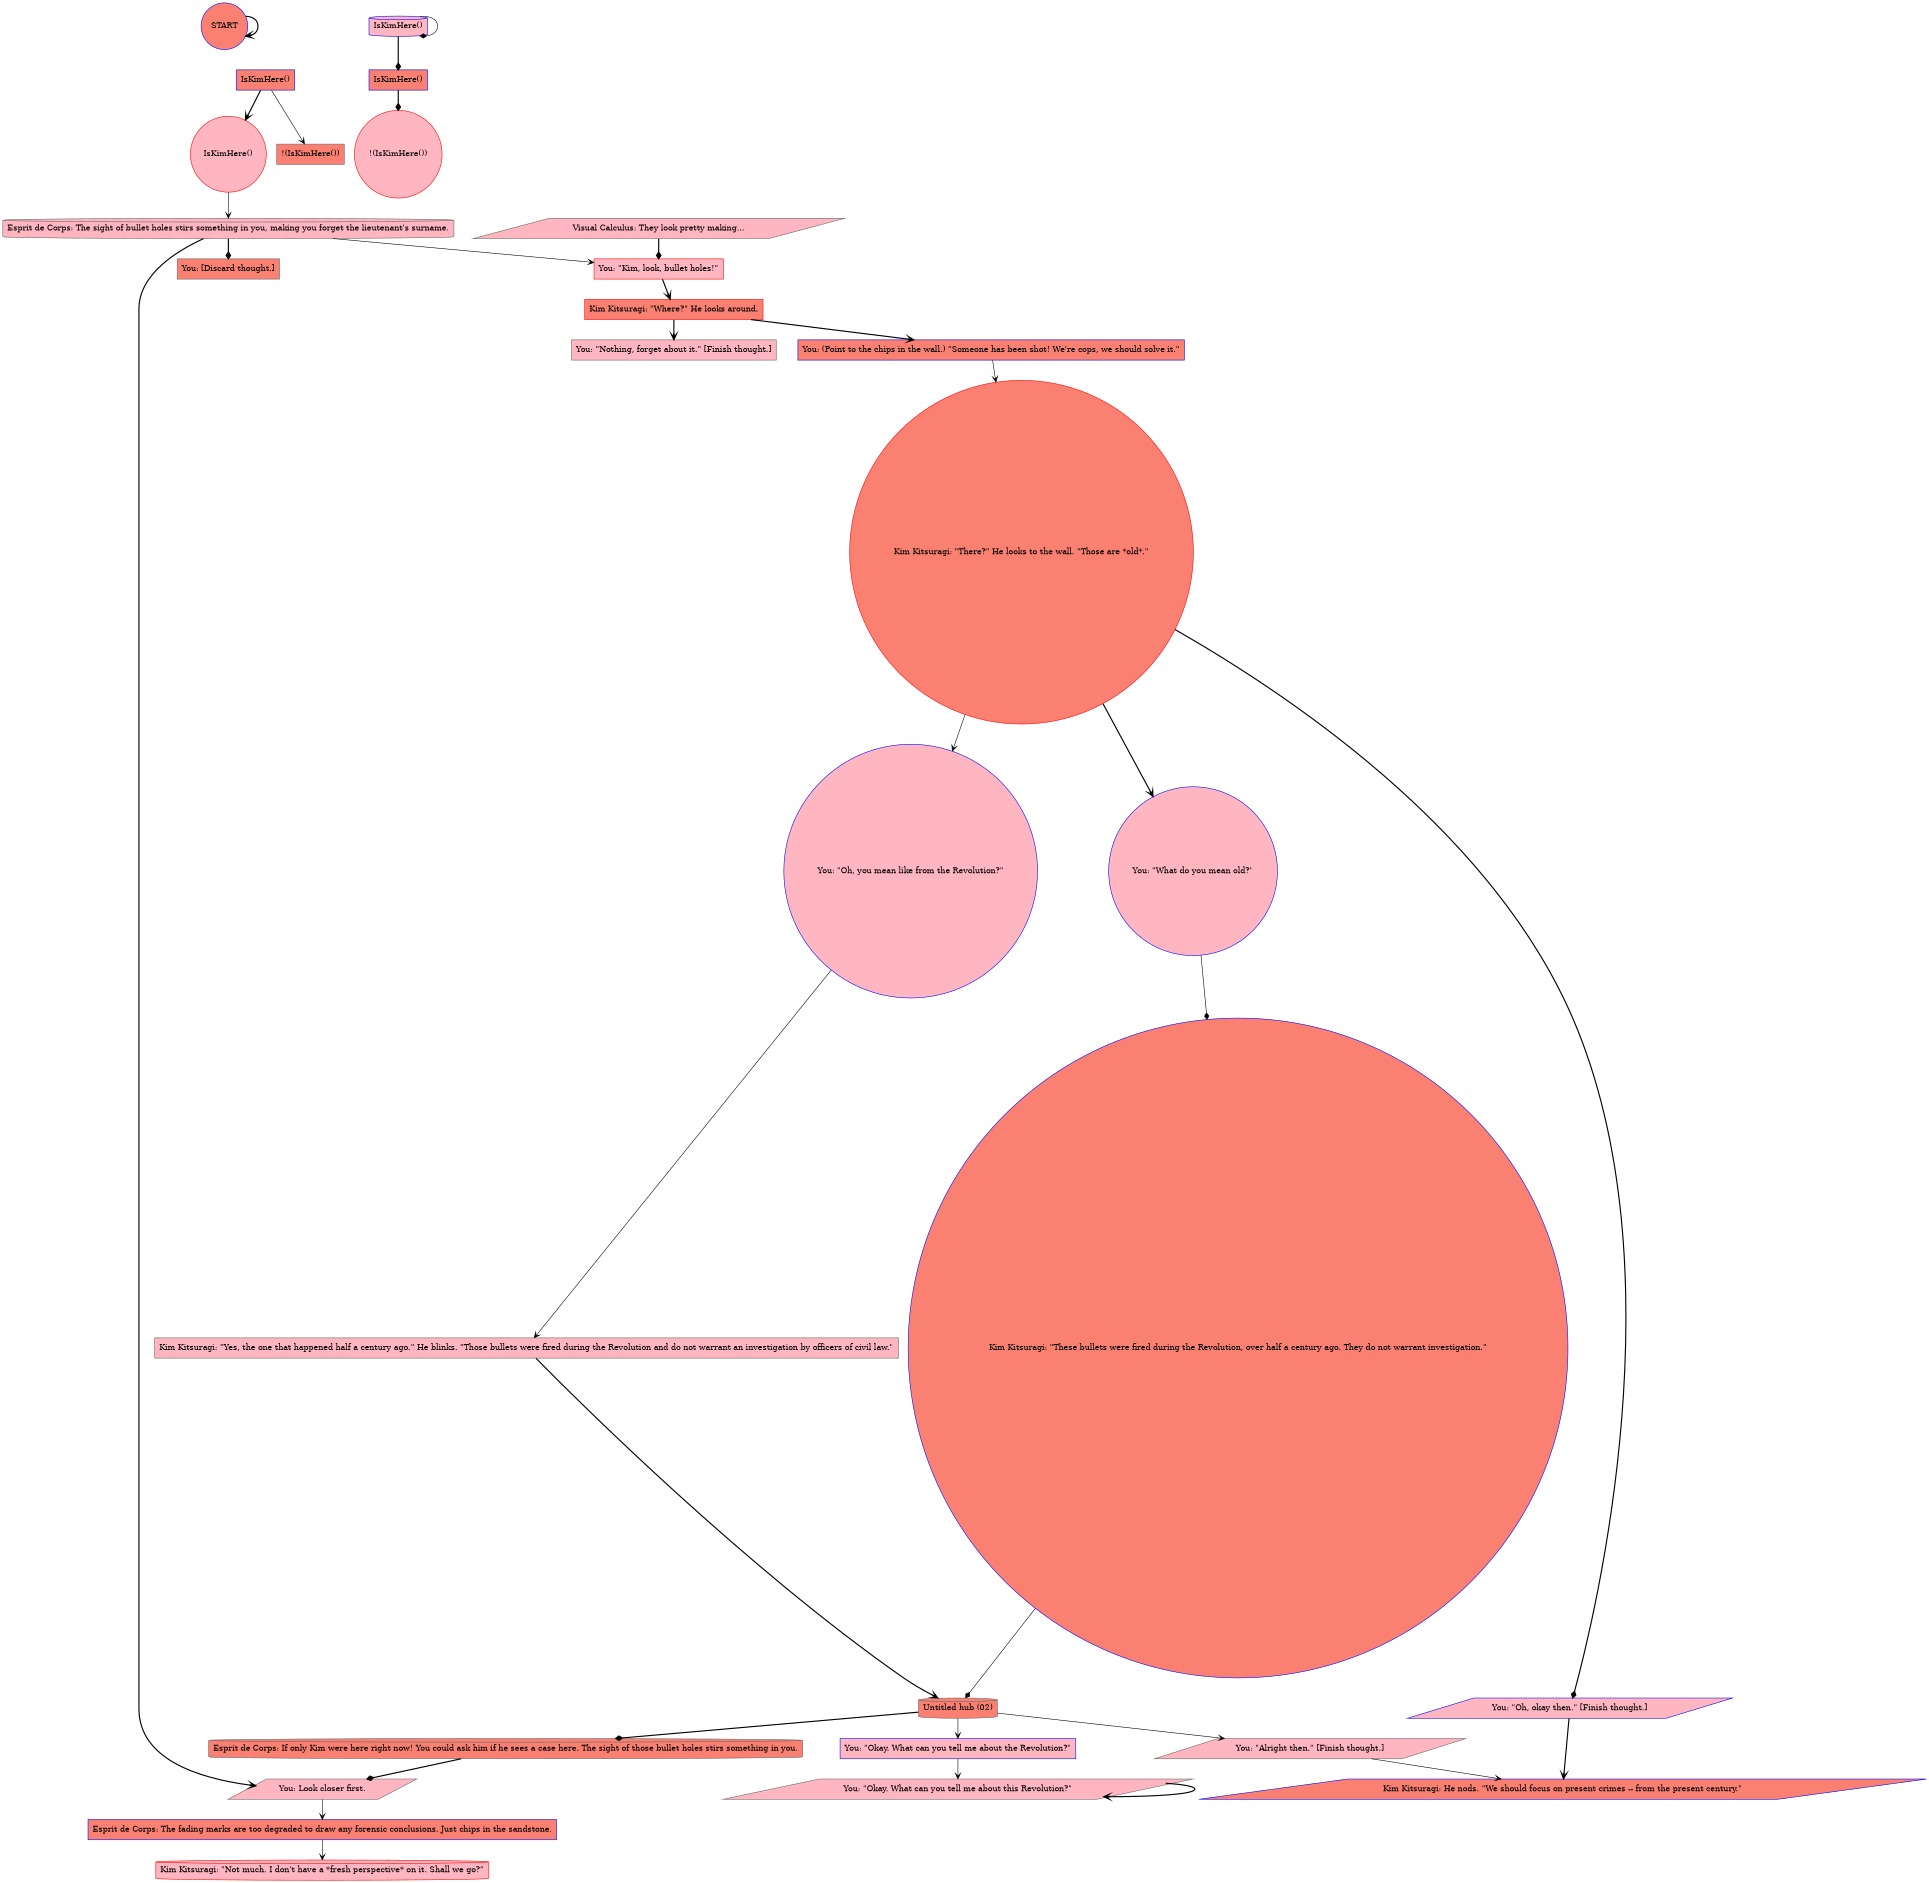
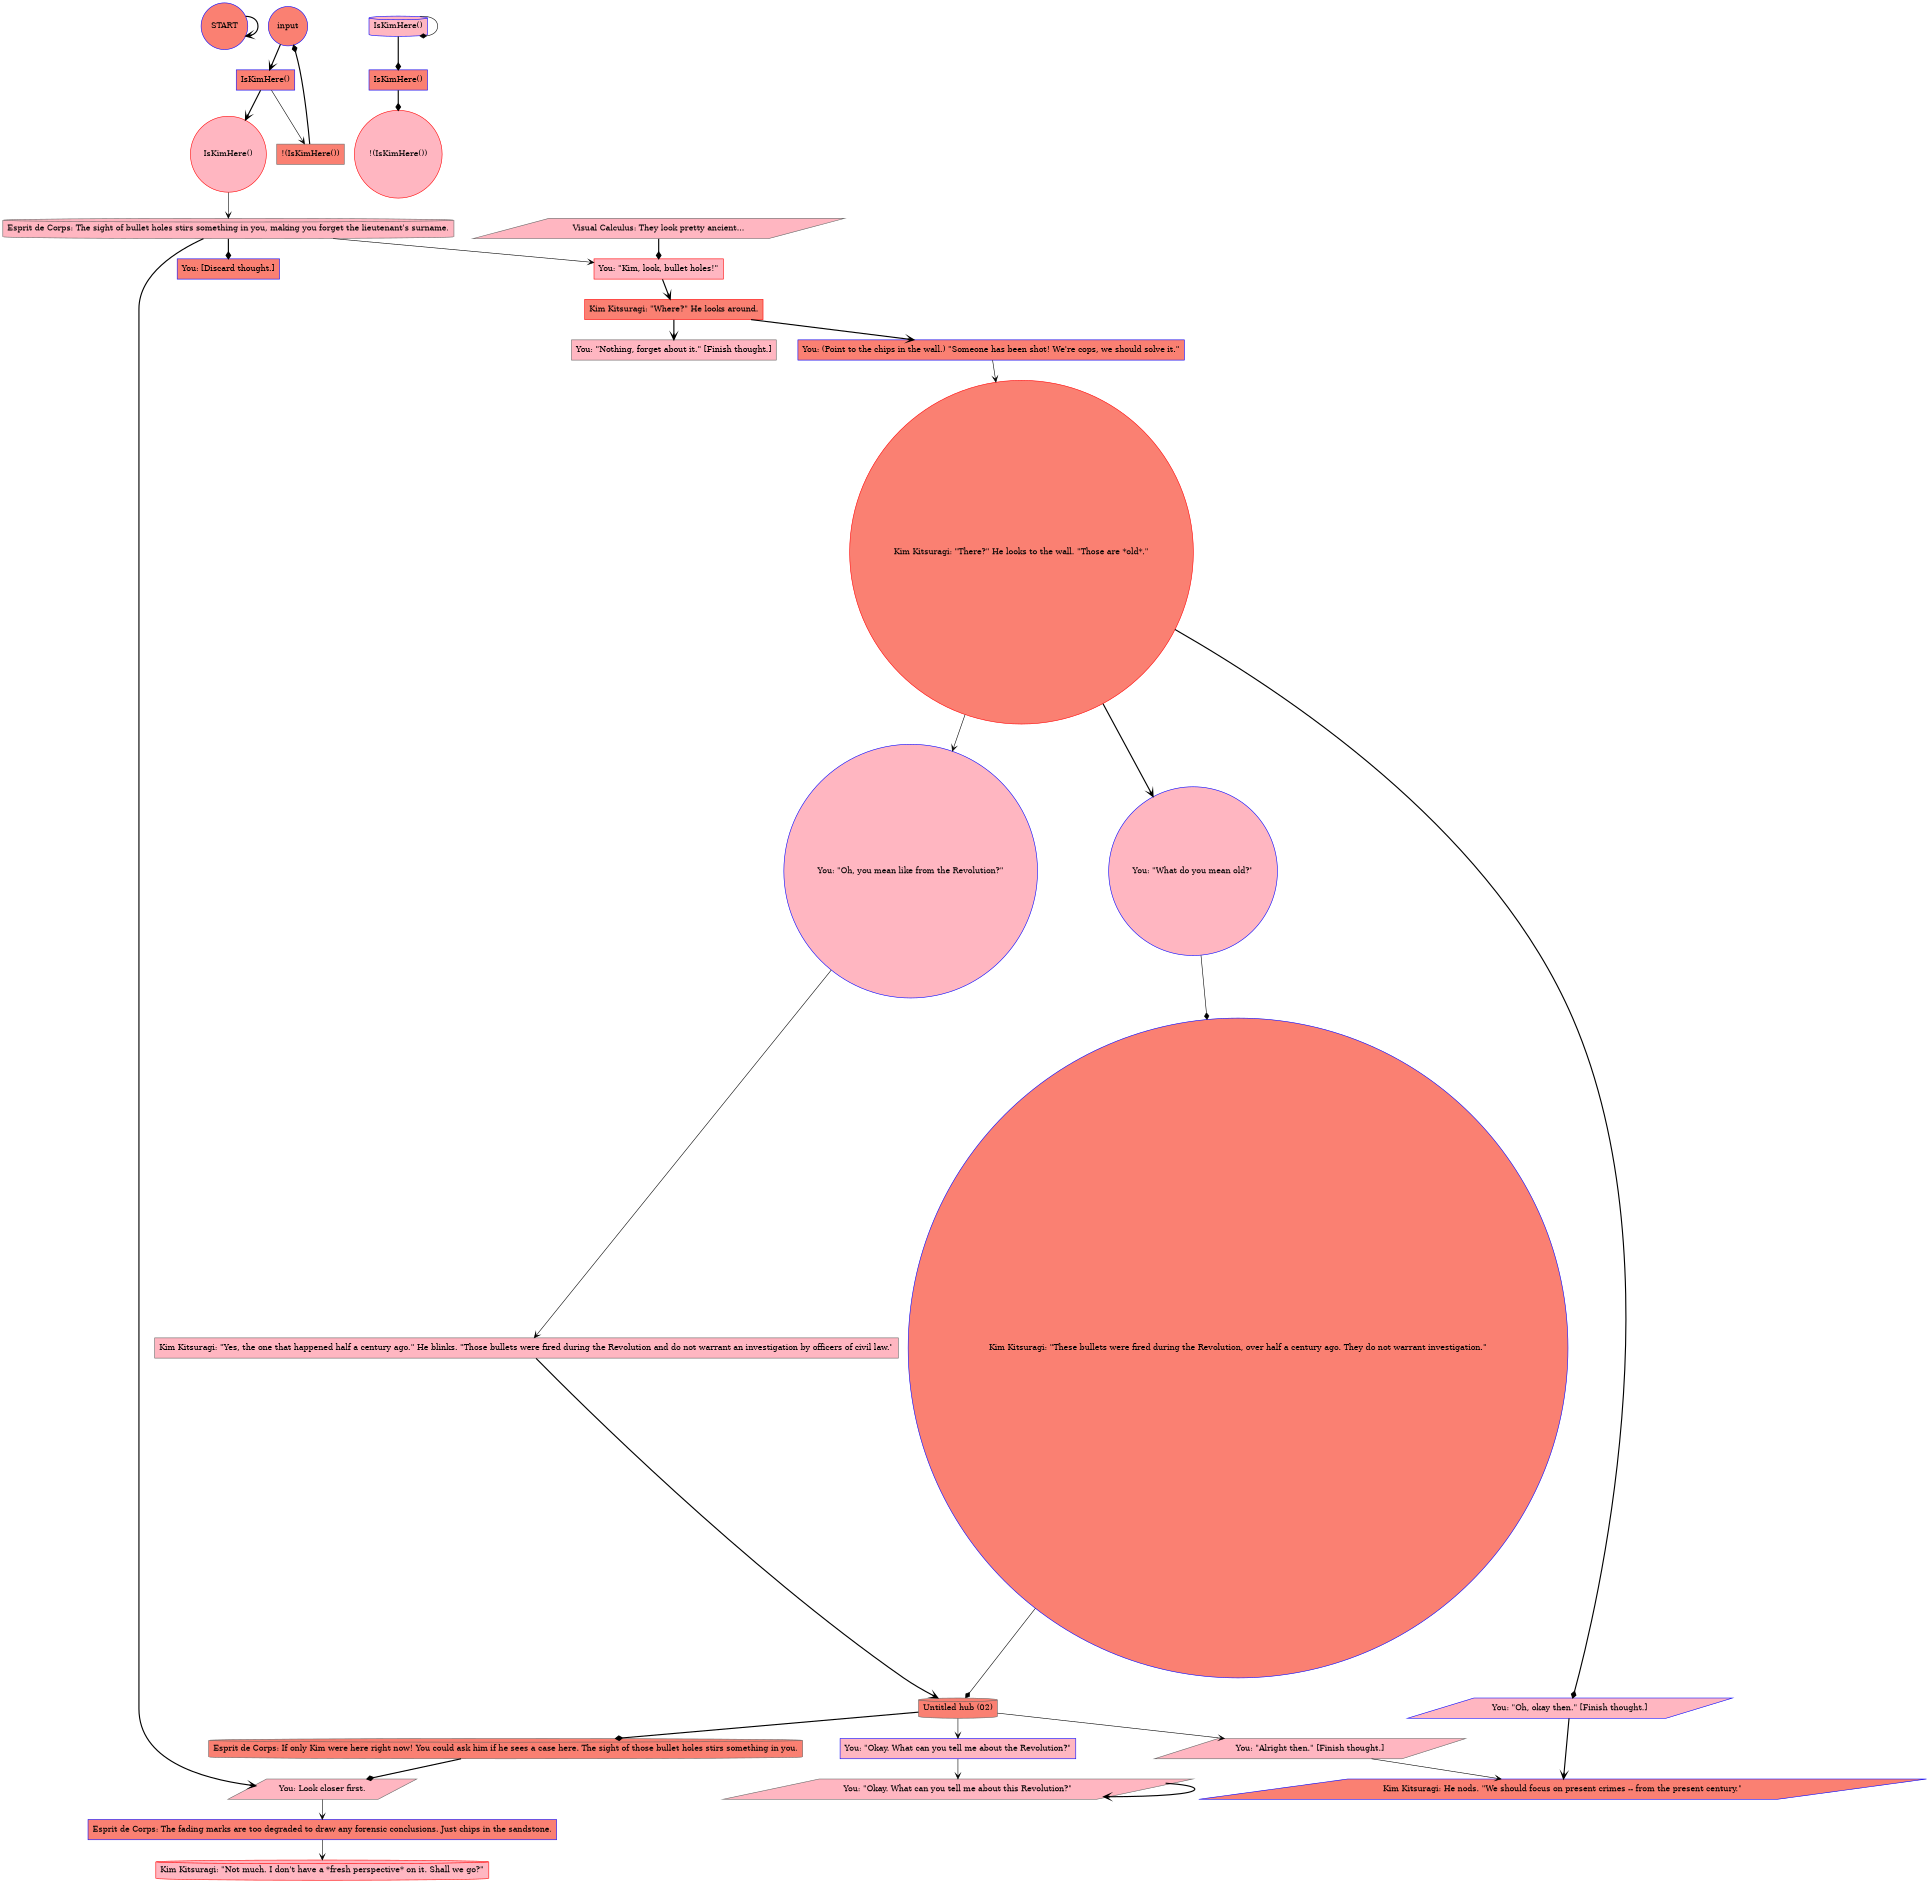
node "input": added
node "Visual Calculus: They look pretty making...": label "Visual Calculus: They look pretty making..." -> "Visual Calculus: They look pretty ancient..."
node "You: [Discard thought.]": color gray40 -> blue
